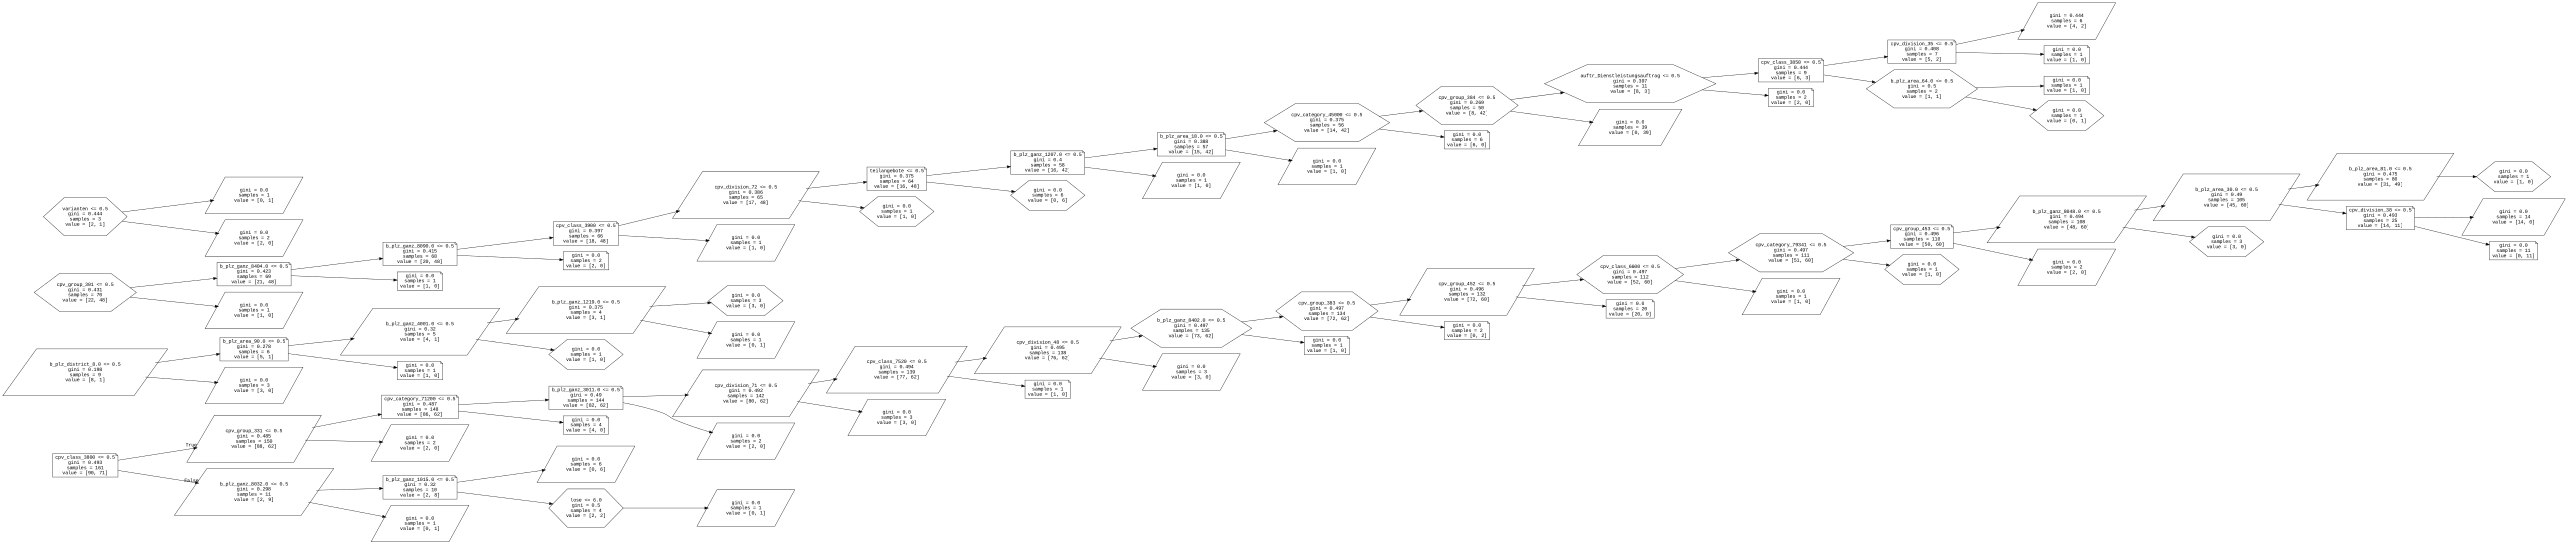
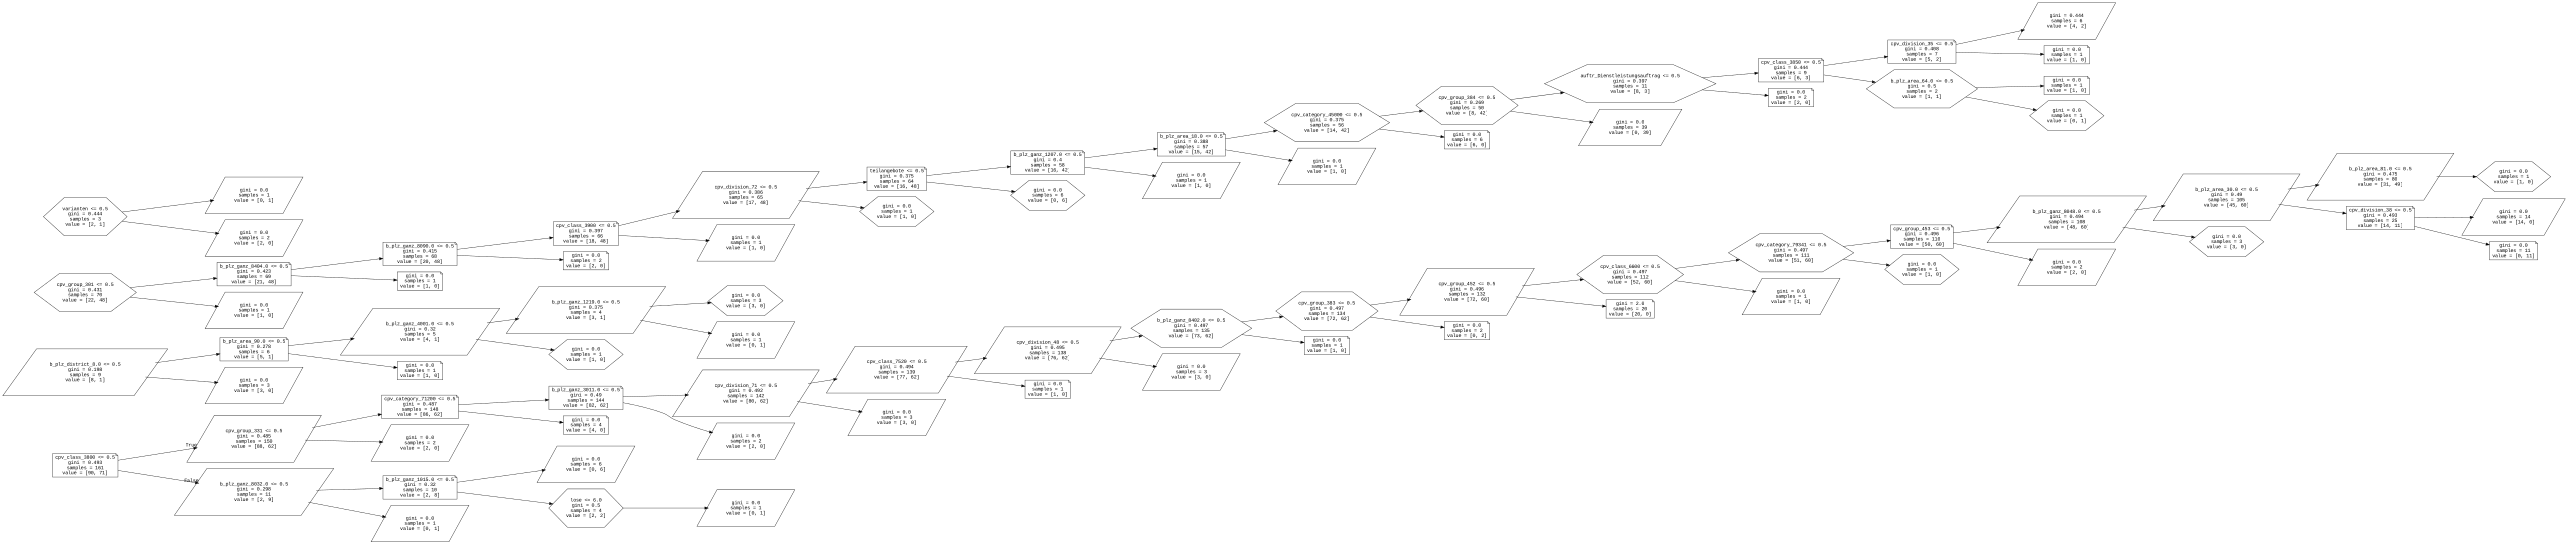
node "gini = 0.0 samples = 20 value = [20, 0]": label "gini = 0.0 samples = 20 value = [20, 0]" -> "gini = 2.0 samples = 20 value = [20, 0]"
